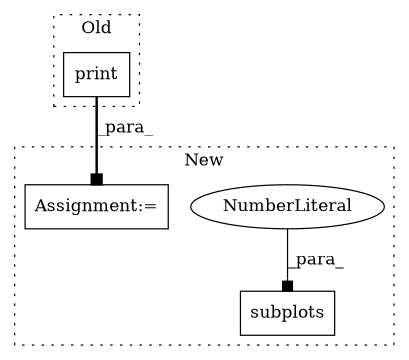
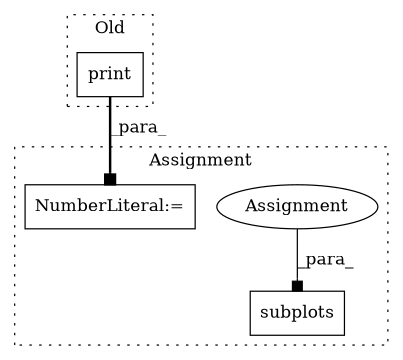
cluster "New": label "New" -> "Assignment"
node "Assignment:=": label "Assignment:=" -> "NumberLiteral:="
node "NumberLiteral": label "NumberLiteral" -> "Assignment"
